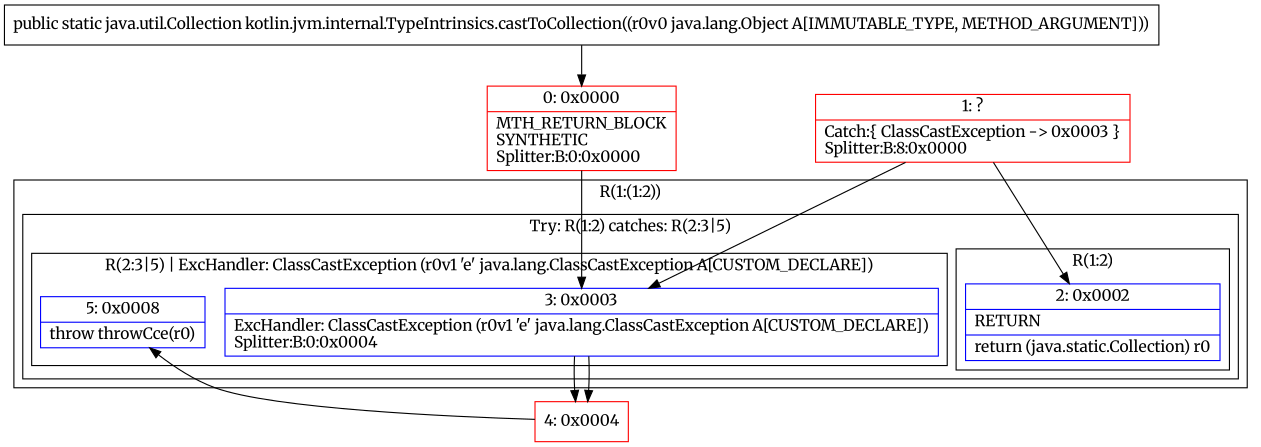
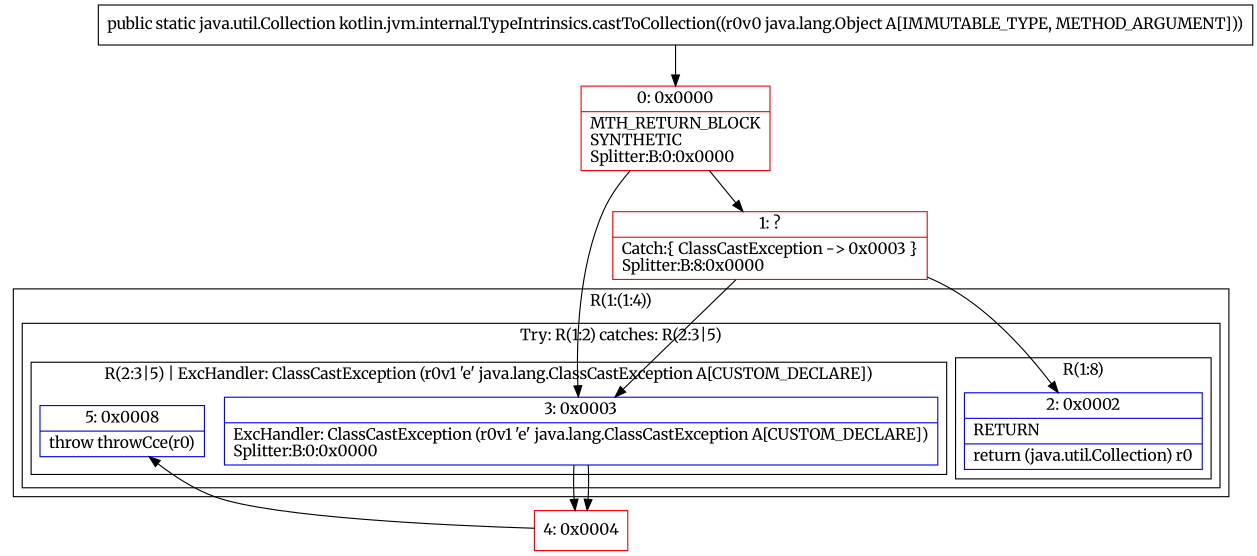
edge "0: 0x0000" -> "1: ?": added
cluster "R(1:(1:2))": label "R(1:(1:2))" -> "R(1:(1:4))"
cluster "R(1:2)": label "R(1:2)" -> "R(1:8)"
node "3: 0x0003": text "Splitter:B:0:0x0004" -> "Splitter:B:0:0x0000"
node "2: 0x0002": text "return (java.static.Collection) r0" -> "return (java.util.Collection) r0"
